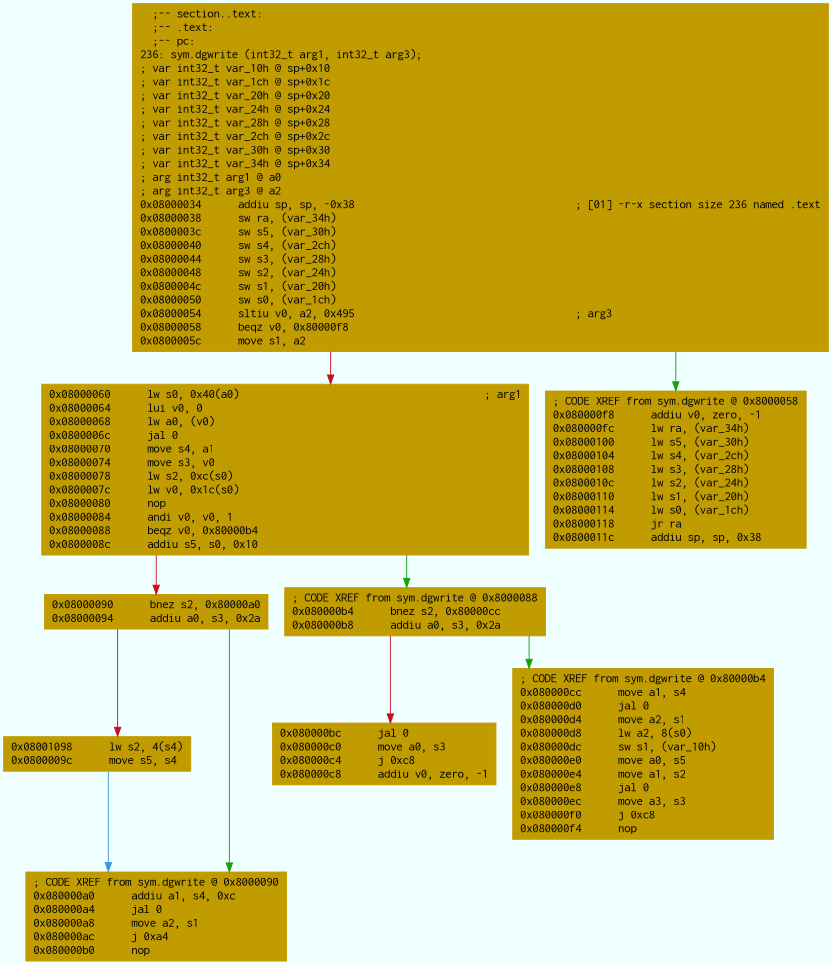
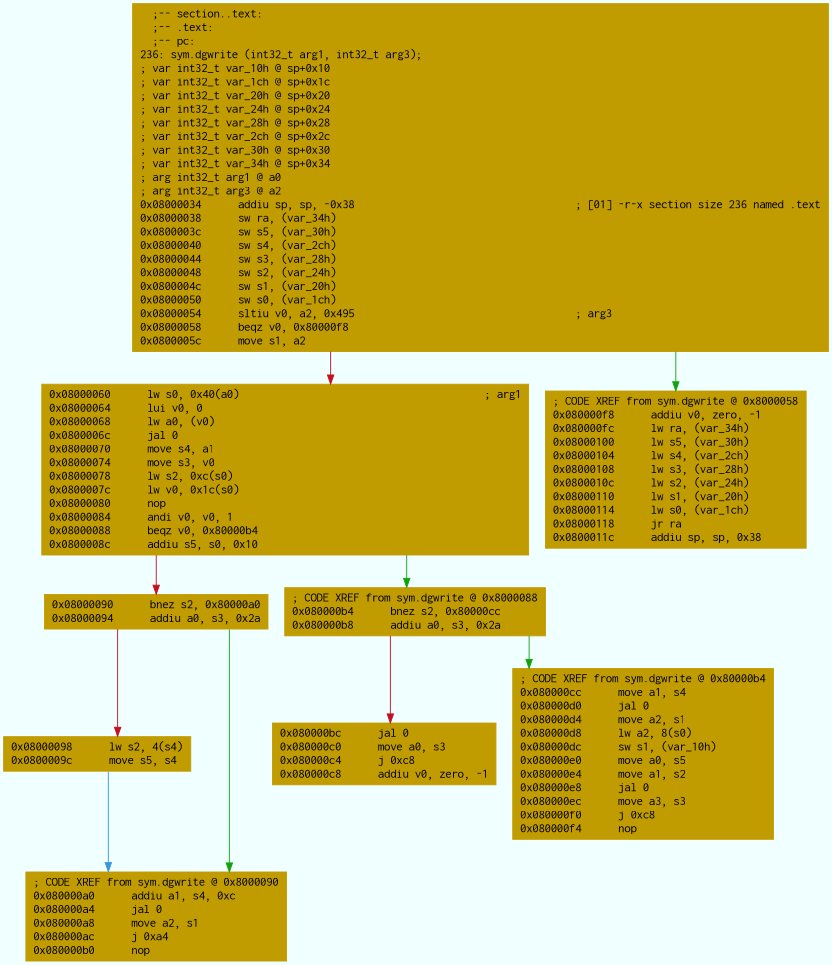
node "0x08001098      lw s2, 4(s4) 0x0800009c      move s5, s4": label "0x08001098      lw s2, 4(s4) 0x0800009c      move s5, s4" -> "0x08000098      lw s2, 4(s4) 0x0800009c      move s5, s4"
